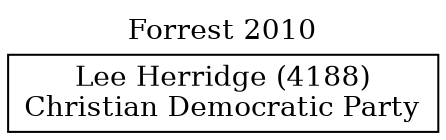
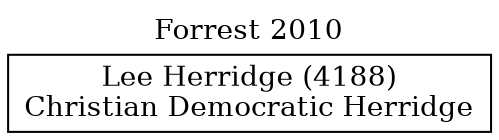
node "Lee Herridge (4188) Christian Democratic Party": label "Lee Herridge (4188) Christian Democratic Party" -> "Lee Herridge (4188) Christian Democratic Herridge"
